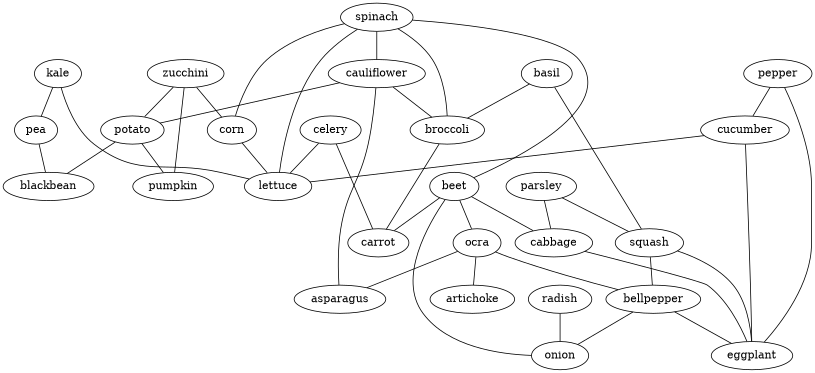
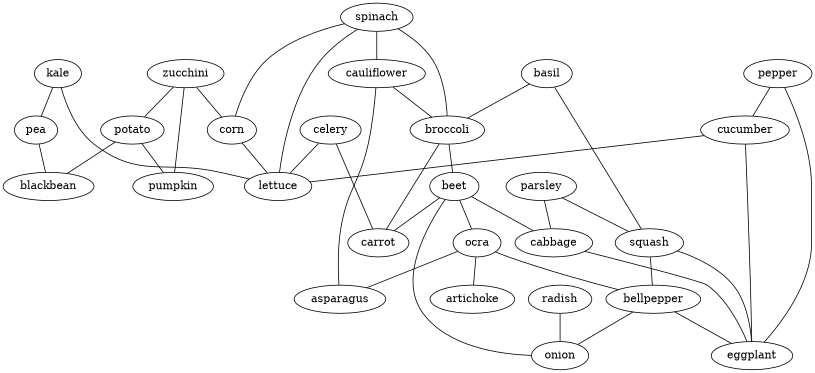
edge "spinach" -- "beet": now "broccoli" -- "beet"
edge "cauliflower" -- "potato": removed
